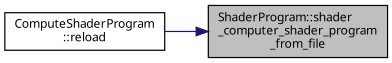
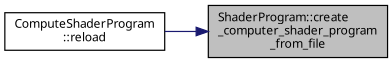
node "ShaderProgram::shader _computer_shader_program _from_file": label "ShaderProgram::shader _computer_shader_program _from_file" -> "ShaderProgram::create _computer_shader_program _from_file"
